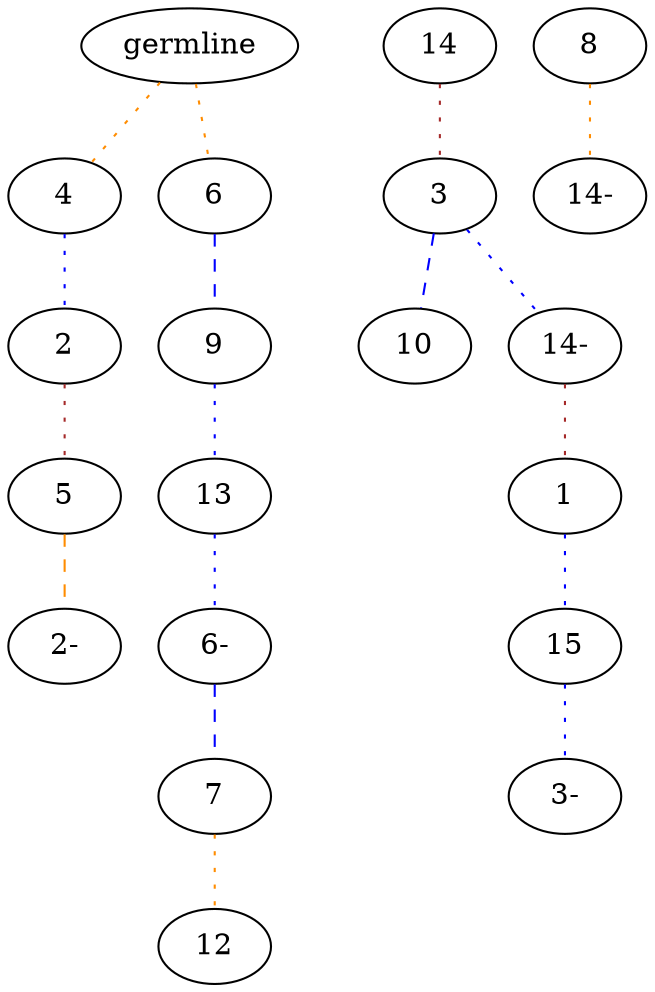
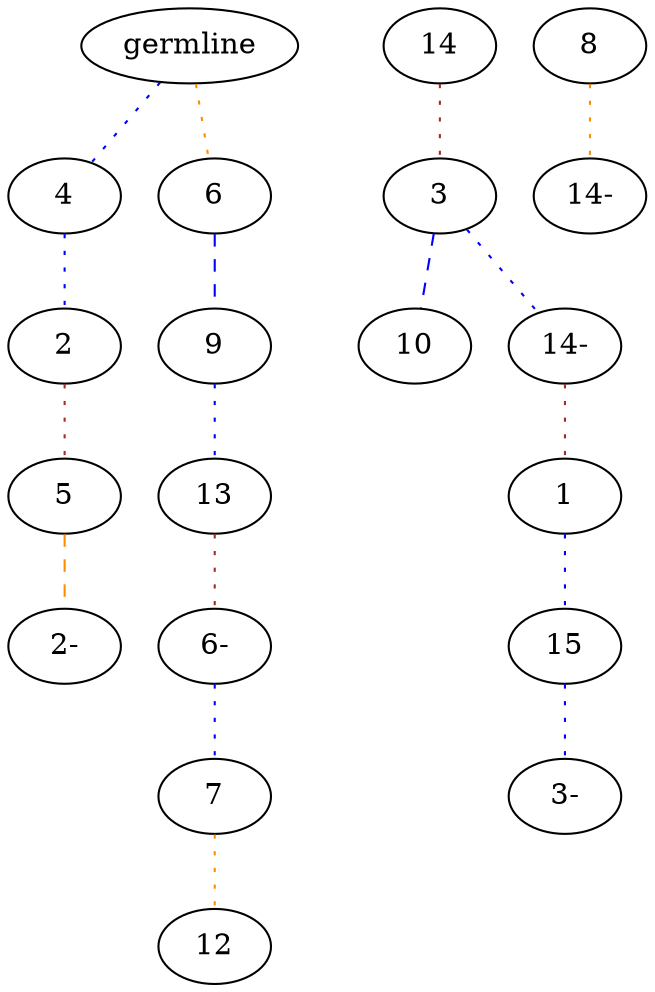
edge "germline" -- "4": color darkorange -> blue
edge "13" -- "6-": color blue -> brown
edge "6-" -- "7": style dashed -> dotted
